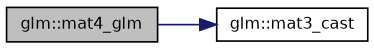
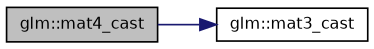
node "glm::mat4_glm": label "glm::mat4_glm" -> "glm::mat4_cast"
